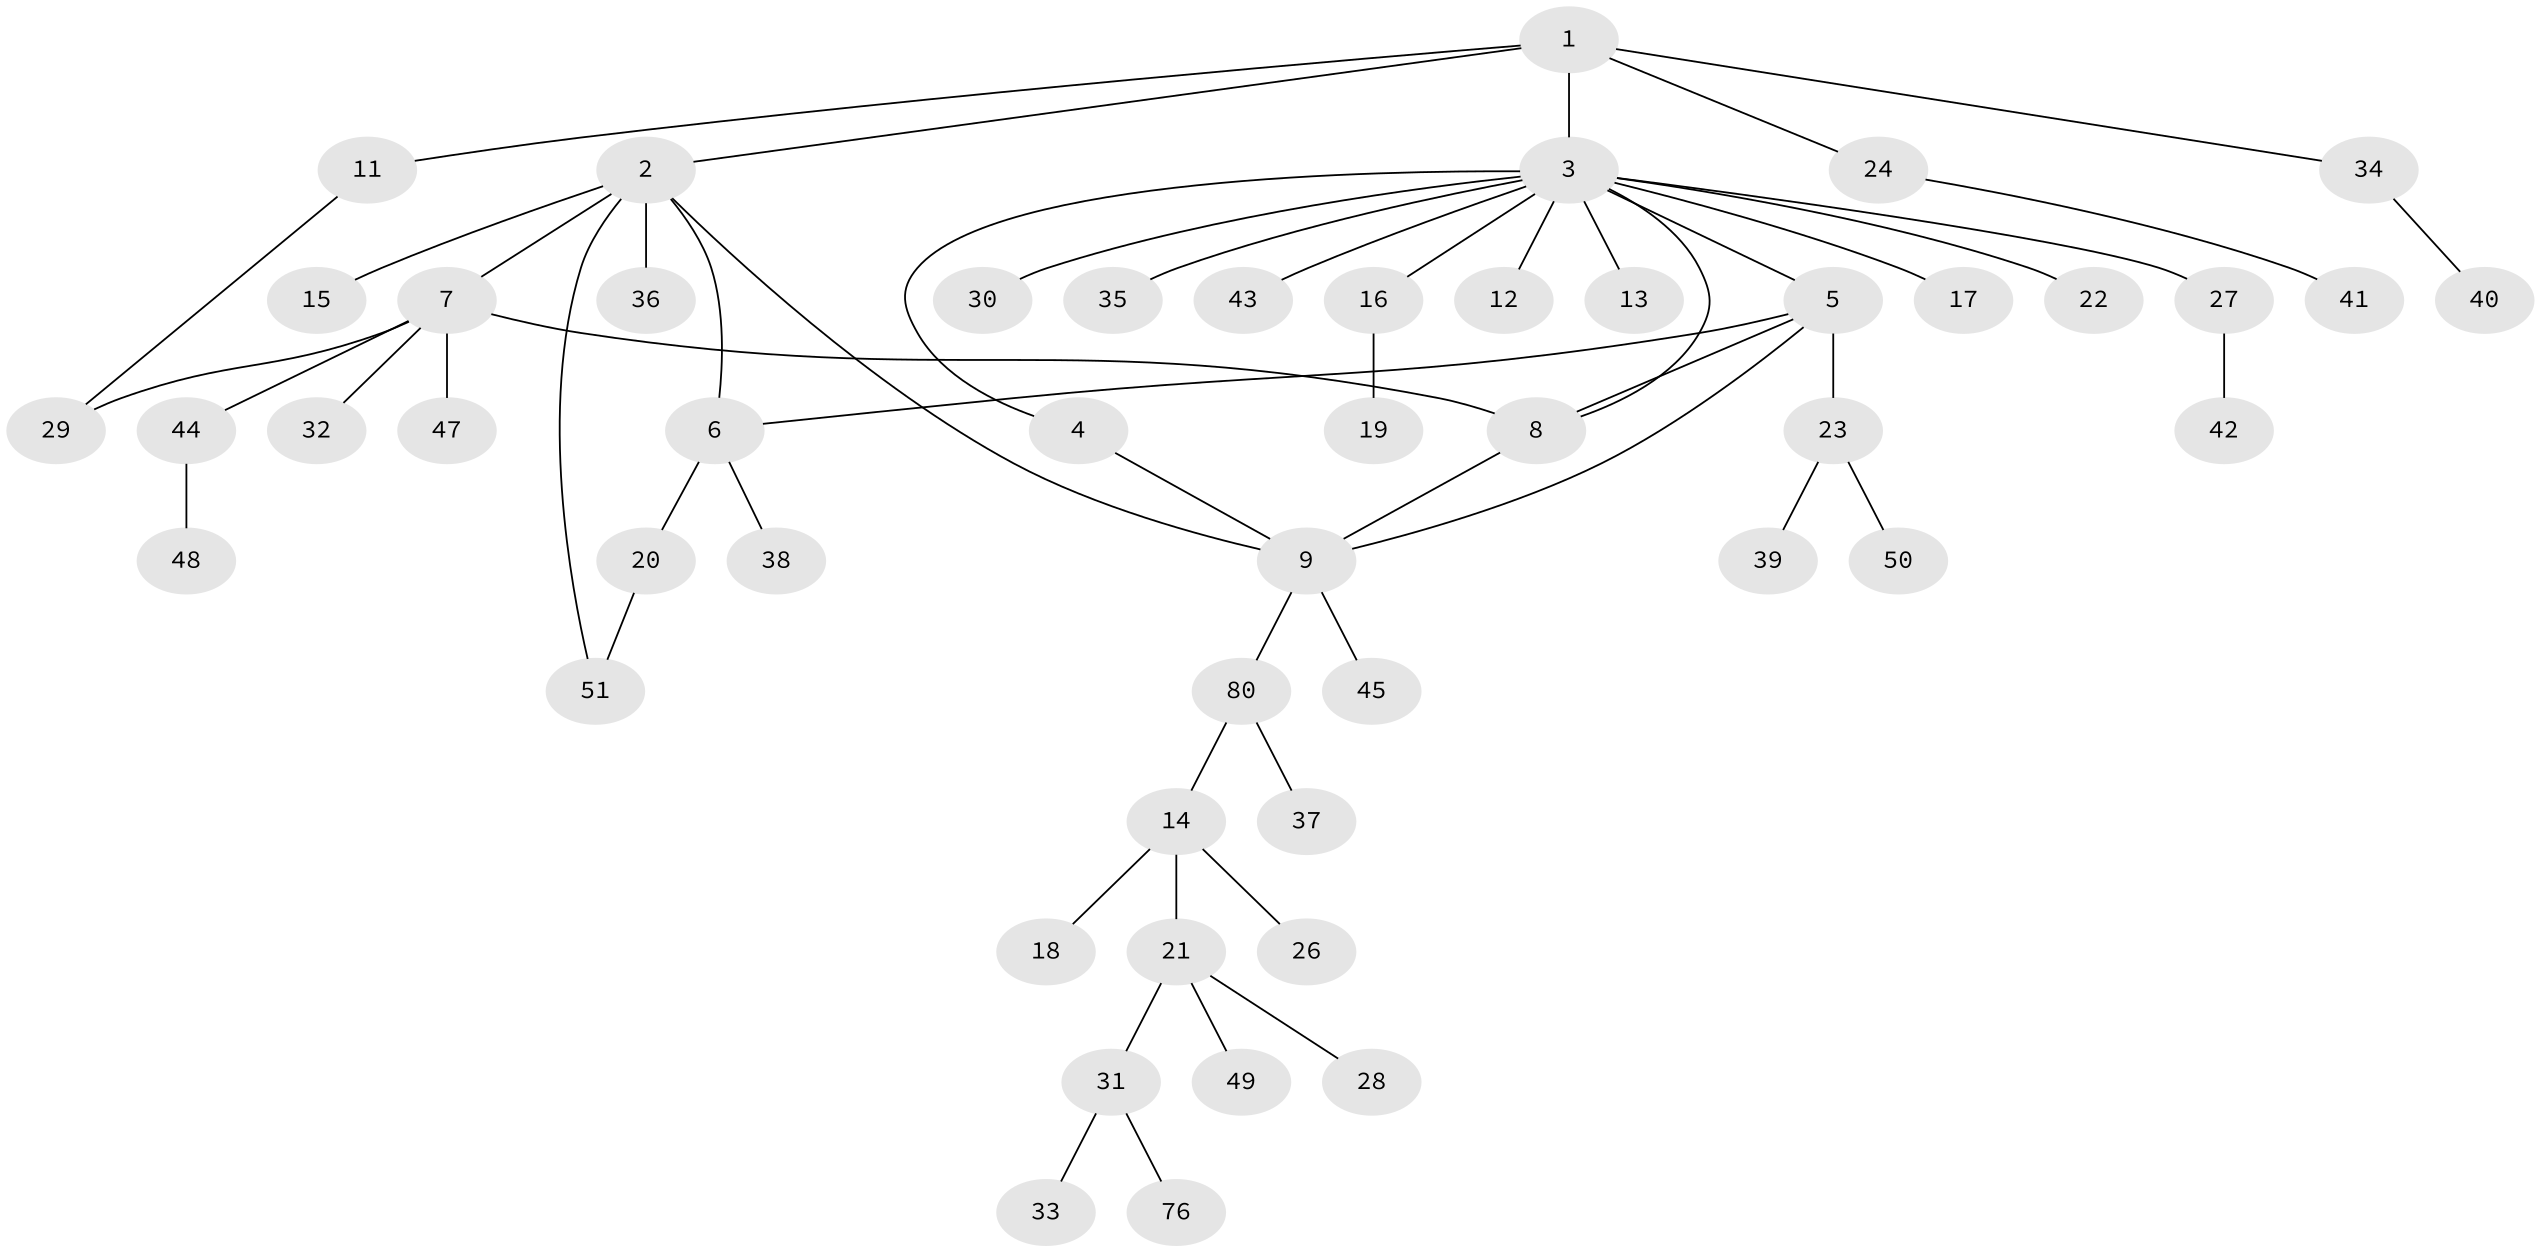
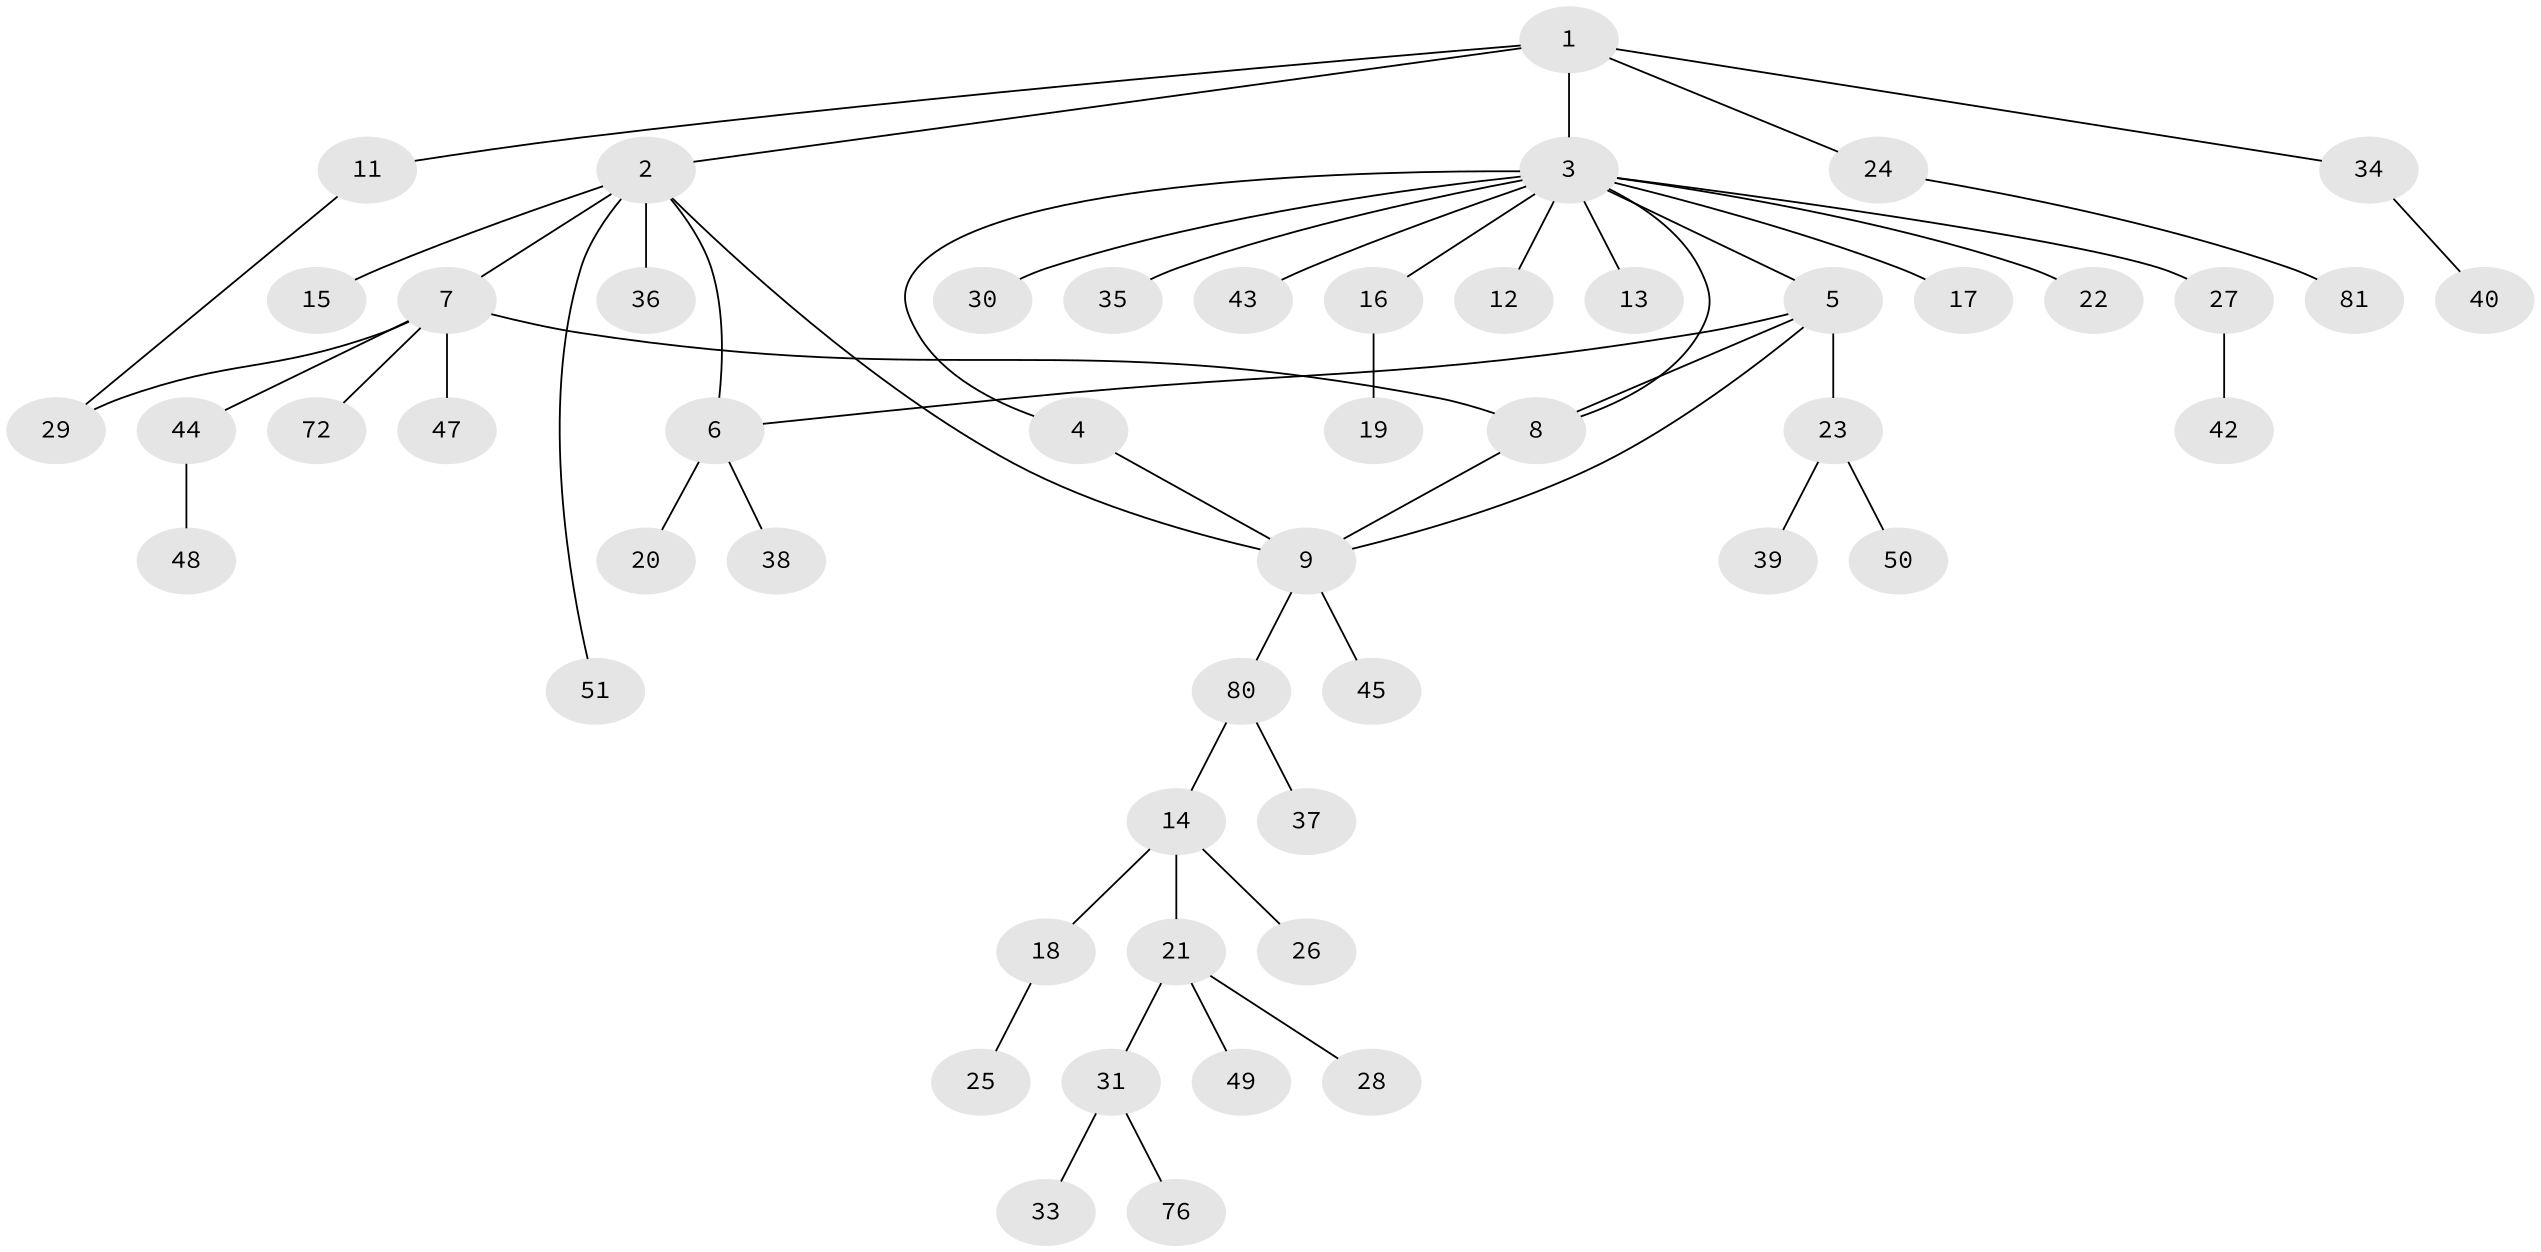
node "41": label "41" -> "81"
node "32": label "32" -> "72"
edge "20" -- "51": removed
node "25": added
